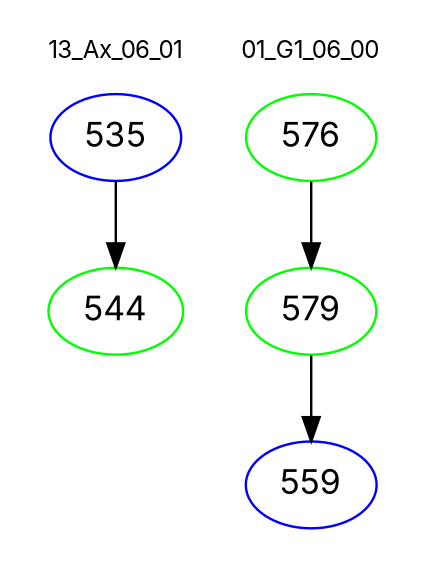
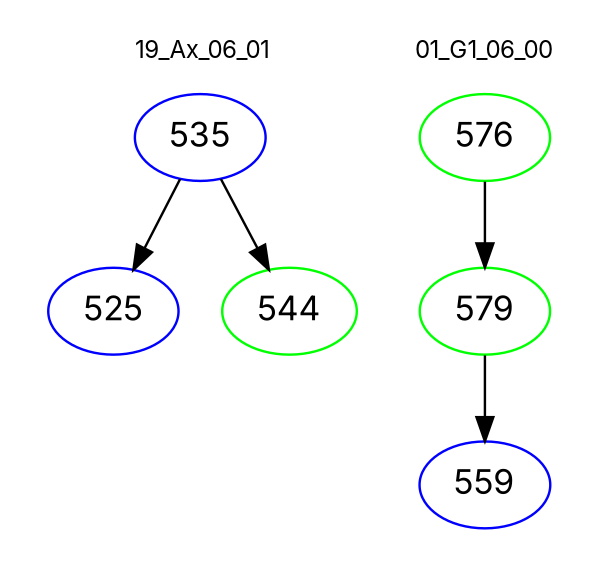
cluster "13_Ax_06_01": label "13_Ax_06_01" -> "19_Ax_06_01"
node "525": added
